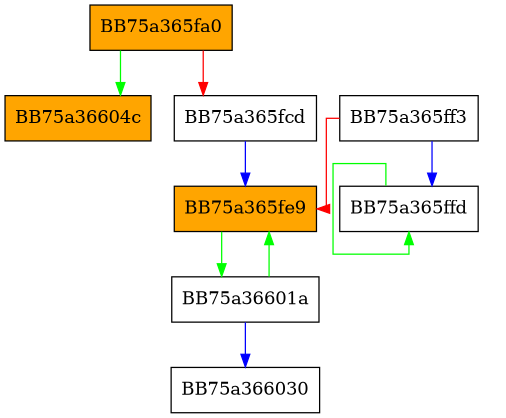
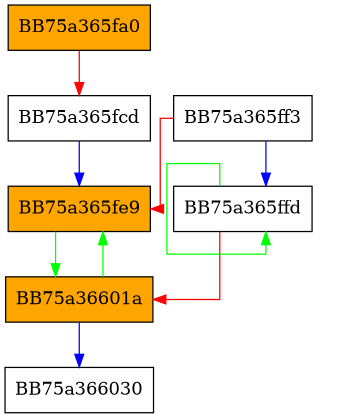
node "BB75a36604c": removed
edge "BB75a365ffd" -> "BB75a36601a": added
node "BB75a36601a": fillcolor white -> orange
